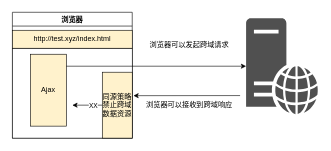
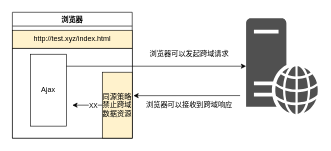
node "浏览器可以发起跨域请求": moved (189, 45) -> (189, 54)
node "Ajax": fillcolor #fff2cc -> #ffffff
